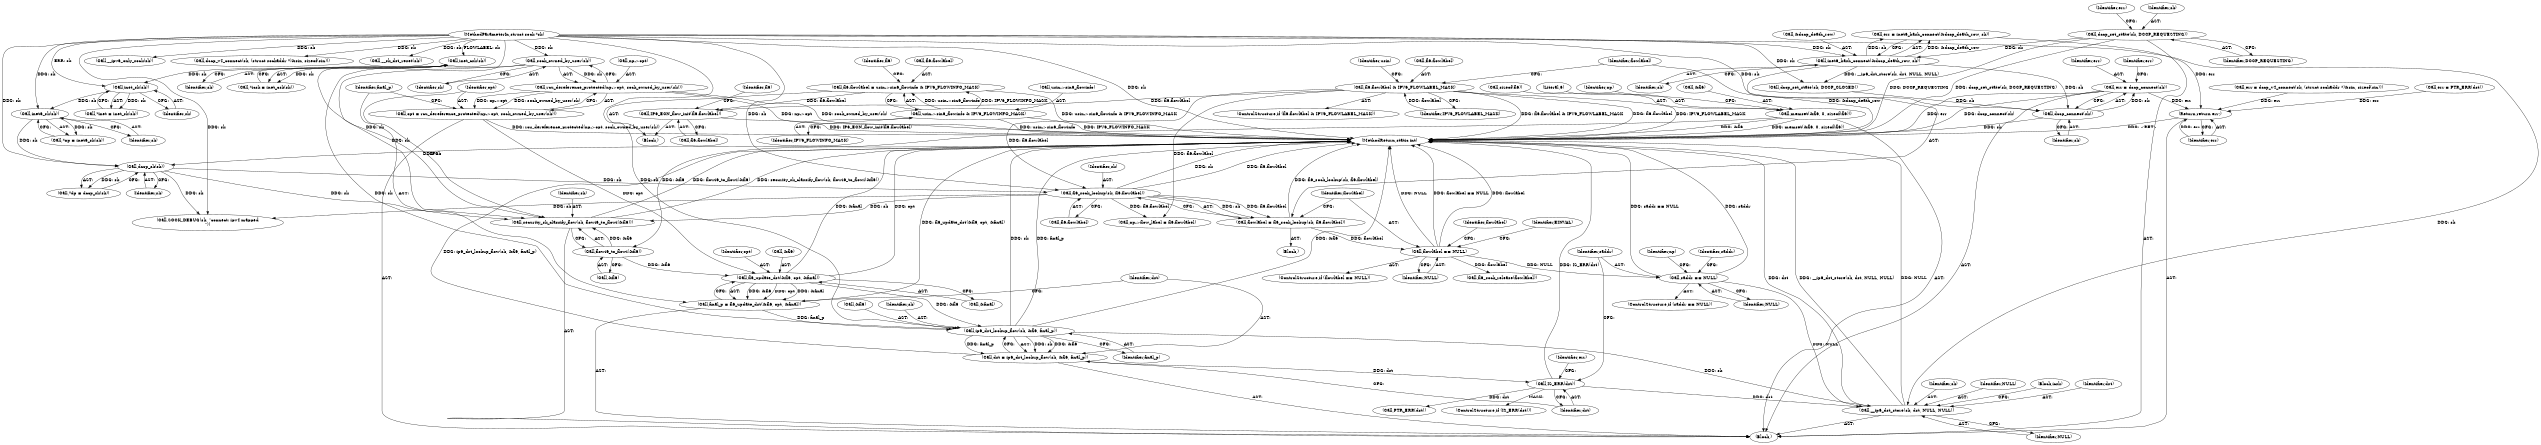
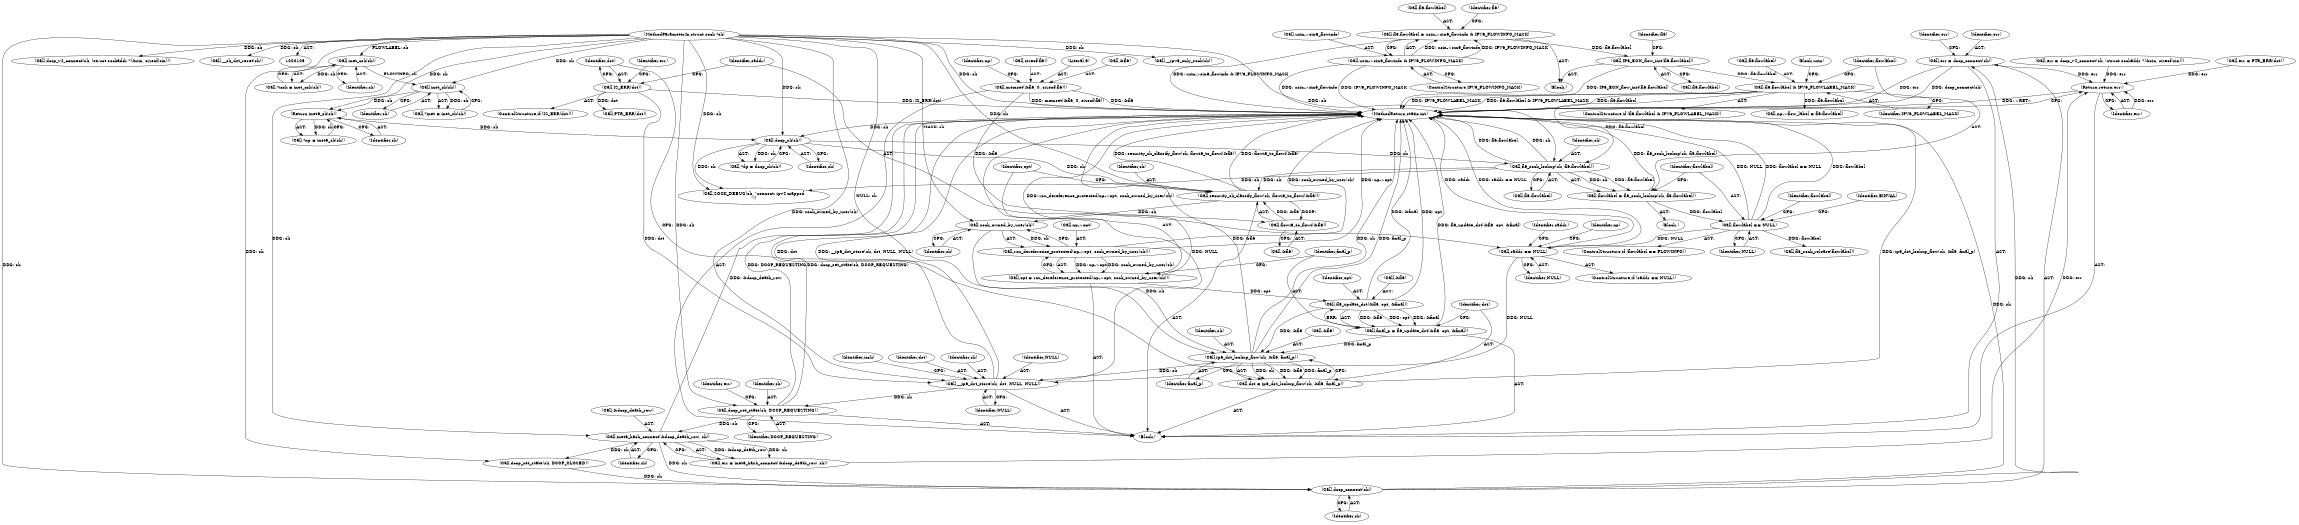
edge "(MethodParameterIn,struct sock *sk)" -> "(Call,sock_owned_by_user(sk))": label "DDG: sk" -> "MASK: sk"
edge "(MethodParameterIn,struct sock *sk)" -> "(Call,inet_sk(sk))": label "ERR: sk" -> "DDG: sk"
node "1000105": added
node "(Identifier,usin)": label "(Identifier,usin)" -> "(Block,usin)"
edge "(Call,inet_csk(sk))" -> "(Call,inet_sk(sk))": label "DDG: sk" -> "FLOWINFO: sk"
edge "(Call,inet6_hash_connect(&dccp_death_row, sk))" -> "(Call,dccp_set_state(sk, DCCP_CLOSED))": label "DDG: __ip6_dst_store(sk, dst, NULL, NULL)" -> "DDG: sk"
edge "(Call,err = dccp_connect(sk))" -> "(Call,dccp_connect(sk))": removed, label "CFG:"
edge "(Identifier,IPV6_FLOWLABEL_MASK)" -> "(Call,fl6.flowlabel & IPV6_FLOWLABEL_MASK)": label "DDG: flowlabel" -> "AST: "
edge "(Call,fl6.flowlabel & IPV6_FLOWLABEL_MASK)" -> "(Call,IP6_ECN_flow_init(fl6.flowlabel))": reversed
edge "(MethodReturn,static int)" -> "(Return,return err;)": added, label "CFG:"
edge "(Call,sock_owned_by_user(sk))" -> "(Call,security_sk_classify_flow(sk, flowi6_to_flowi(&fl6)))": reversed
node "(Call,inet6_sk(sk))": label "(Call,inet6_sk(sk))" -> "(Return,inet6_sk(sk))"
node "(Identifier,IPV6_FLOWINFO_MASK)": label "(Identifier,IPV6_FLOWINFO_MASK)" -> "(ControlStructure,IPV6_FLOWINFO_MASK)"
edge "(MethodParameterIn,struct sock *sk)" -> "(Call,ip6_dst_lookup_flow(sk, &fl6, final_p))": label "DDG: sk" -> "NULL: sk"
edge "(Call,fl6_sock_lookup(sk, fl6.flowlabel))" -> "(Call,np->flow_label = fl6.flowlabel)": removed, label "DDG: fl6.flowlabel"
edge "(Call,flowlabel = fl6_sock_lookup(sk, fl6.flowlabel))" -> "(Call,fl6_sock_lookup(sk, fl6.flowlabel))": removed, label "CFG:"
edge "(MethodParameterIn,struct sock *sk)" -> "(Call,__ip6_dst_store(sk, dst, NULL, NULL))": label "DDG: sk" -> "DDG: sock_owned_by_user(sk)"
edge "(MethodParameterIn,struct sock *sk)" -> "(Call,dccp_set_state(sk, DCCP_REQUESTING))": added, label "DDG: sk"
edge "(Call,security_sk_classify_flow(sk, flowi6_to_flowi(&fl6)))" -> "(Call,flowi6_to_flowi(&fl6))": label "CFG: " -> "DCCP: "
edge "(Call,flowi6_to_flowi(&fl6))" -> "(Call,fl6_update_dst(&fl6, opt, &final))": removed, label "DDG: &fl6"
node "(ControlStructure,if (flowlabel == NULL))": label "(ControlStructure,if (flowlabel == NULL))" -> "(ControlStructure,if (flowlabel == FLOWINFO))"
edge "(Call,final_p = fl6_update_dst(&fl6, opt, &final))" -> "(Call,fl6_update_dst(&fl6, opt, &final))": label "CFG: " -> "ERR: "
node "(Call,&final)": removed
edge "(Call,dst = ip6_dst_lookup_flow(sk, &fl6, final_p))" -> "(Call,IS_ERR(dst))": removed, label "DDG: dst"
node "(Block,icsk)": label "(Block,icsk)" -> "(Identifier,icsk)"
edge "(Call,__ip6_dst_store(sk, dst, NULL, NULL))" -> "(Call,dccp_set_state(sk, DCCP_REQUESTING))": added, label "DDG: sk"
edge "(Call,IS_ERR(dst))" -> "(ControlStructure,if (IS_ERR(dst)))": label "MASK: " -> "AST: "
